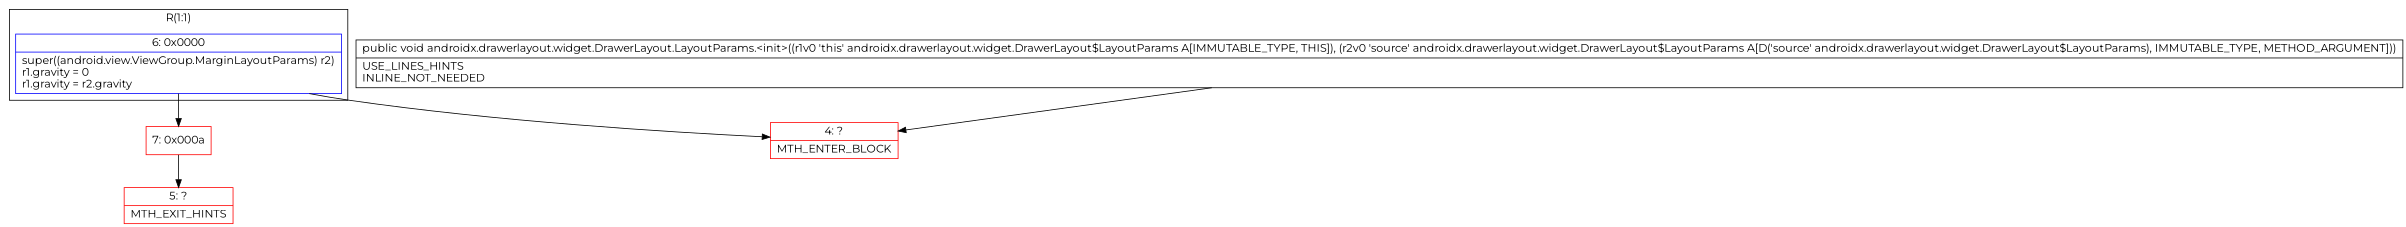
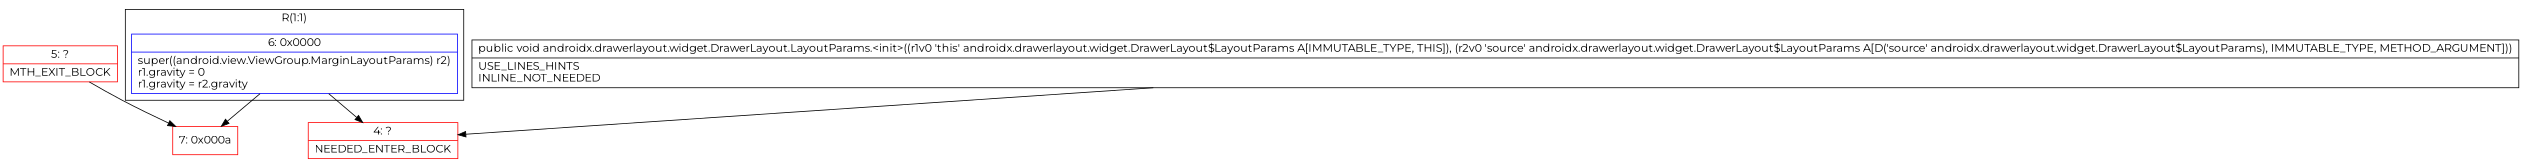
node "4: ?": text "MTH_ENTER_BLOCK" -> "NEEDED_ENTER_BLOCK"
edge "7: 0x000a" -> "5: ?": reversed
node "5: ?": text "MTH_EXIT_HINTS" -> "MTH_EXIT_BLOCK"
